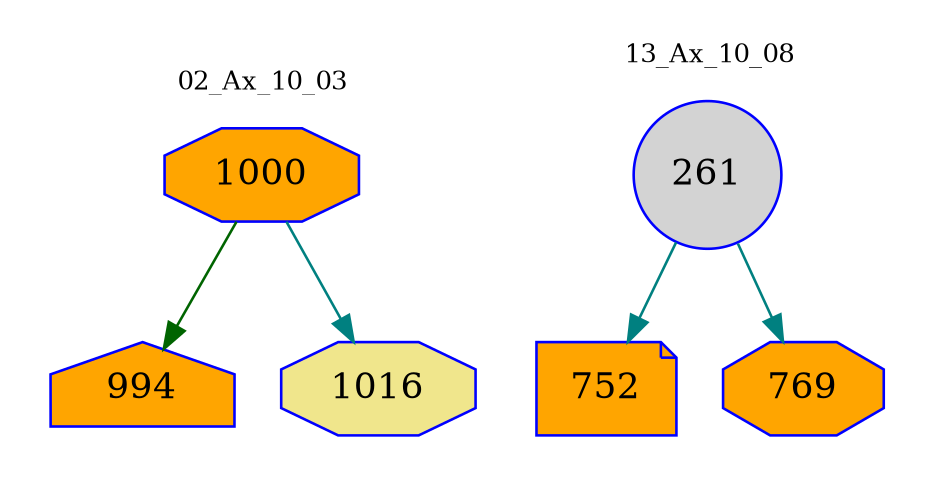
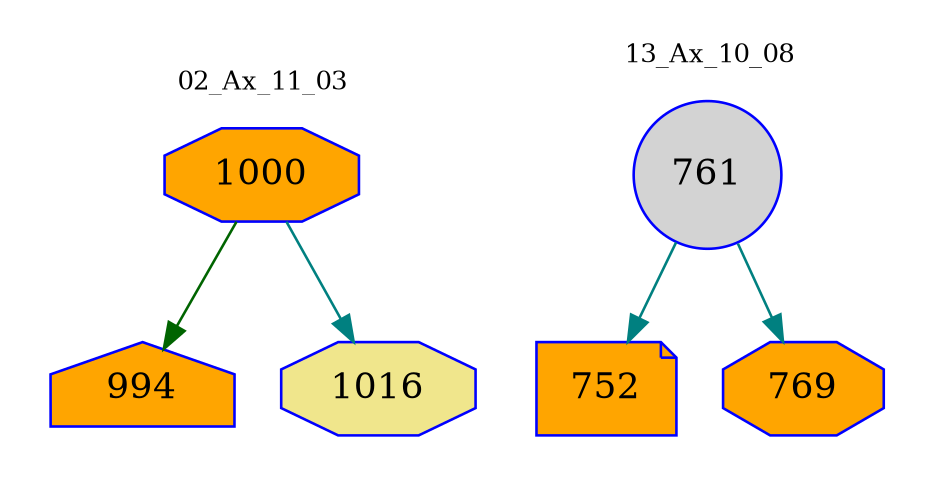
cluster "02_Ax_10_03": label "02_Ax_10_03" -> "02_Ax_11_03"
node "261": label "261" -> "761"
